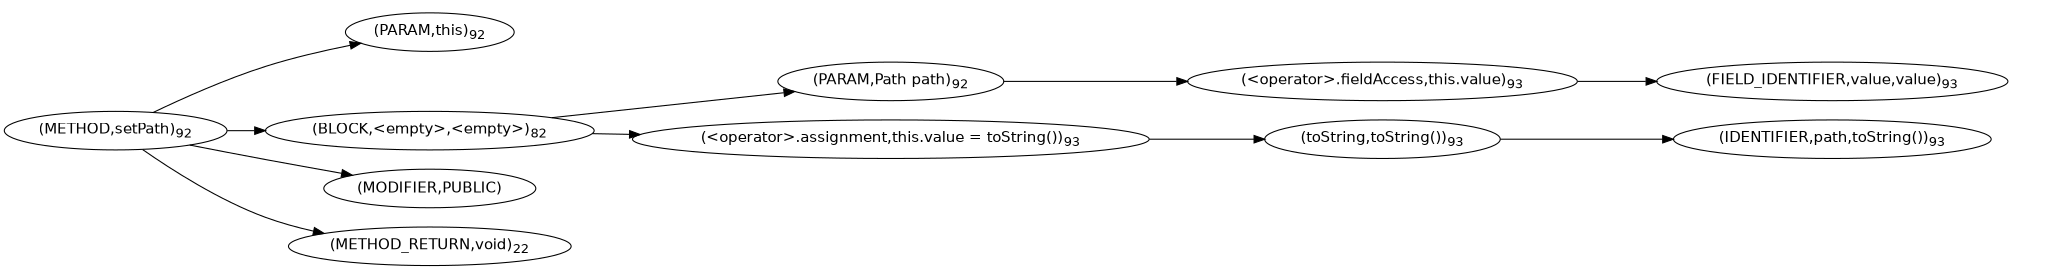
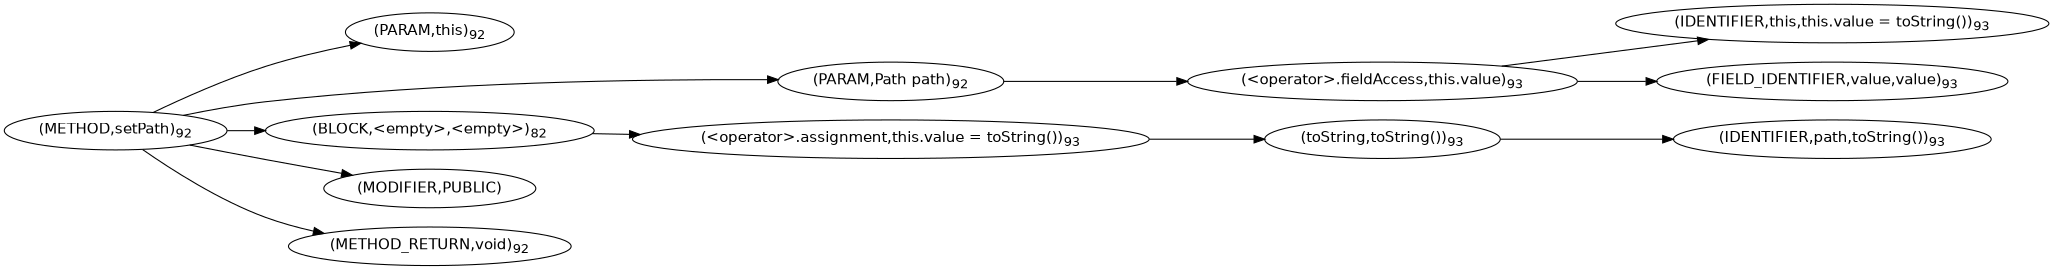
node "(IDENTIFIER,this,this.value = toString())": added
edge "(BLOCK,<empty>,<empty>)" -> "(PARAM,Path path)": now "(METHOD,setPath)" -> "(PARAM,Path path)"
node "(METHOD_RETURN,void)": text "22" -> "92"
